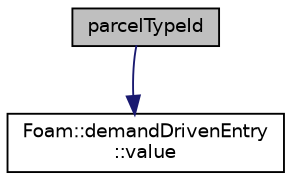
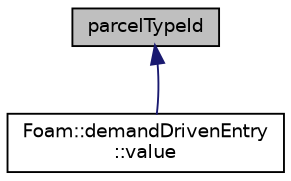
edge "parcelTypeId" -> "Foam::demandDrivenEntry ::value": reversed
